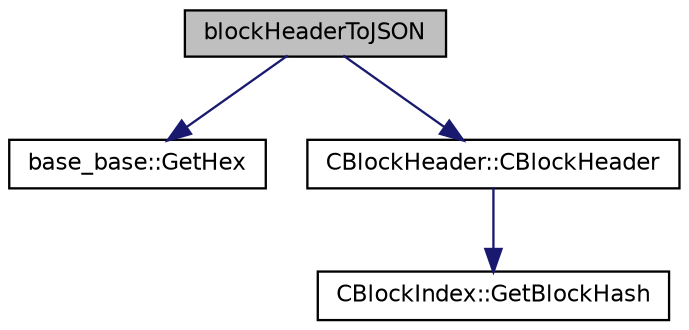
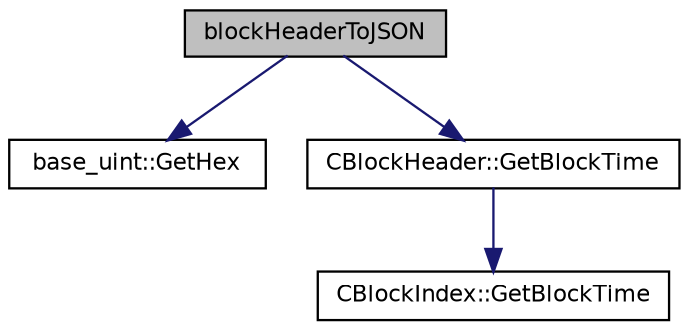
node "base_base::GetHex": label "base_base::GetHex" -> "base_uint::GetHex"
node "CBlockHeader::CBlockHeader": label "CBlockHeader::CBlockHeader" -> "CBlockHeader::GetBlockTime"
node "CBlockIndex::GetBlockHash": label "CBlockIndex::GetBlockHash" -> "CBlockIndex::GetBlockTime"
